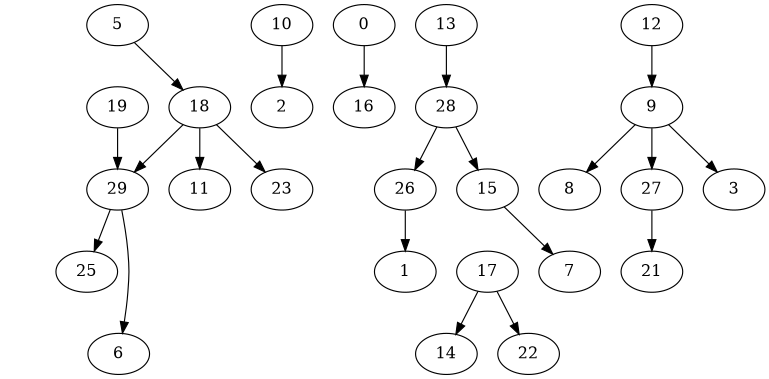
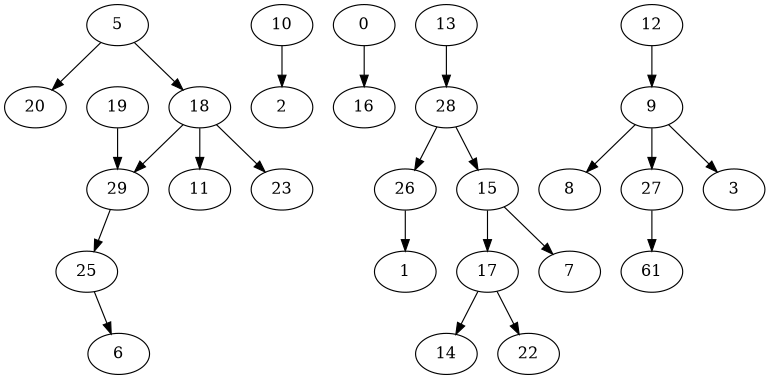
node "20": added
edge "15" -> "17": added
edge "29" -> "6": now "25" -> "6"
node "21": label "21" -> "61"
